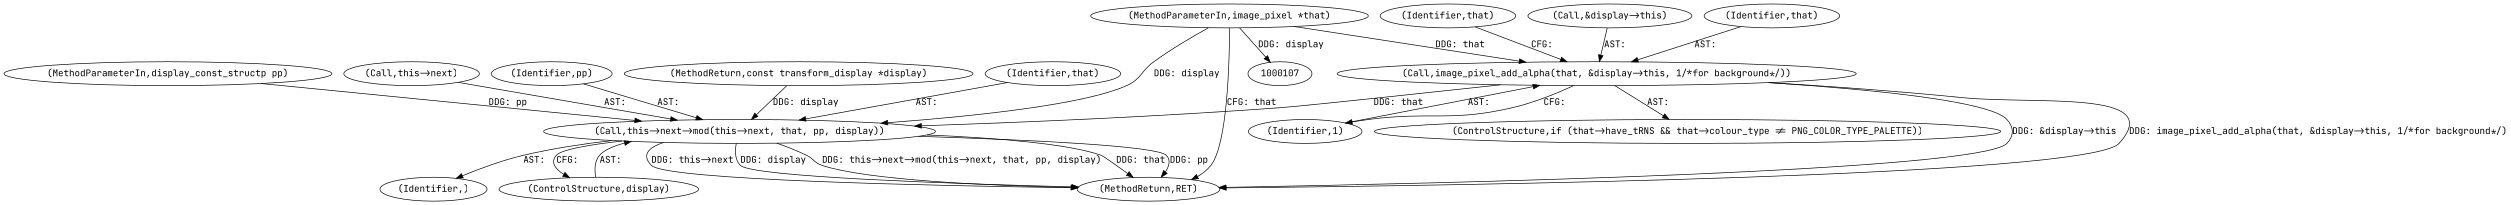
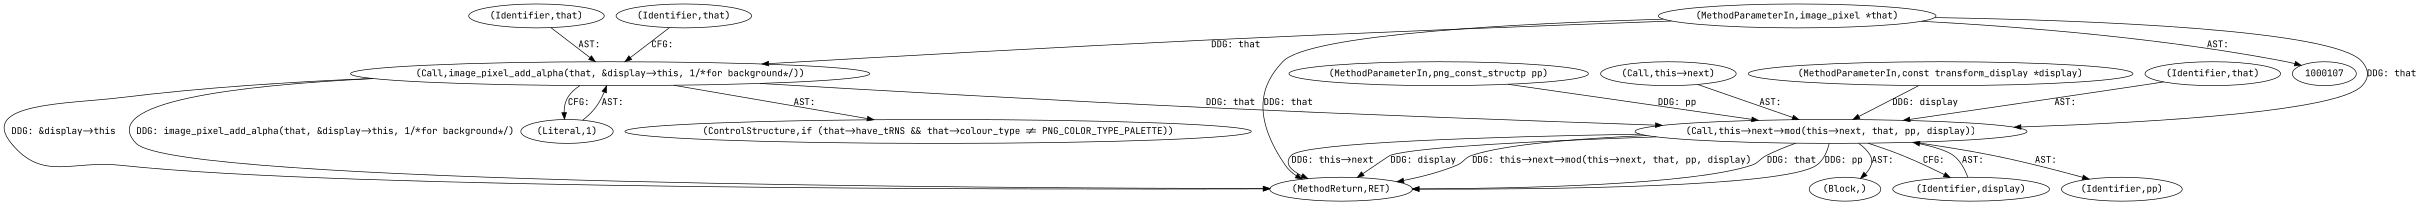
node "(Call,&display->this)": removed
edge "(MethodParameterIn,image_pixel *that)" -> "1000107": label "DDG: display" -> "AST: "
node "(MethodParameterIn,display_const_structp pp)": label "(MethodParameterIn,display_const_structp pp)" -> "(MethodParameterIn,png_const_structp pp)"
node "(MethodReturn,const transform_display *display)": label "(MethodReturn,const transform_display *display)" -> "(MethodParameterIn,const transform_display *display)"
edge "(MethodParameterIn,image_pixel *that)" -> "(Call,this->next->mod(this->next, that, pp, display))": label "DDG: display" -> "DDG: that"
edge "(Identifier,pp)" -> "(Call,this->next->mod(this->next, that, pp, display))": reversed
edge "(MethodParameterIn,image_pixel *that)" -> "(MethodReturn,RET)": label "CFG: that" -> "DDG: that"
node "(Identifier,1)": label "(Identifier,1)" -> "(Literal,1)"
node "(Identifier,)": label "(Identifier,)" -> "(Block,)"
node "(ControlStructure,display)": label "(ControlStructure,display)" -> "(Identifier,display)"
